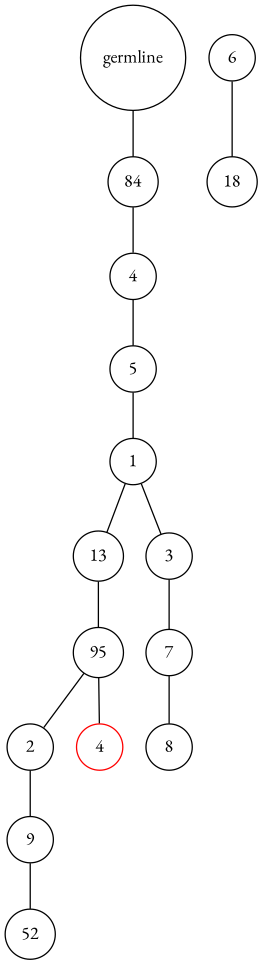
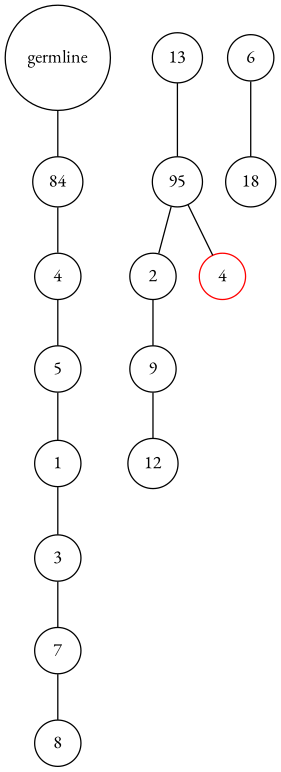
edge "1" -- "13": removed
node "52": label "52" -> "12"
